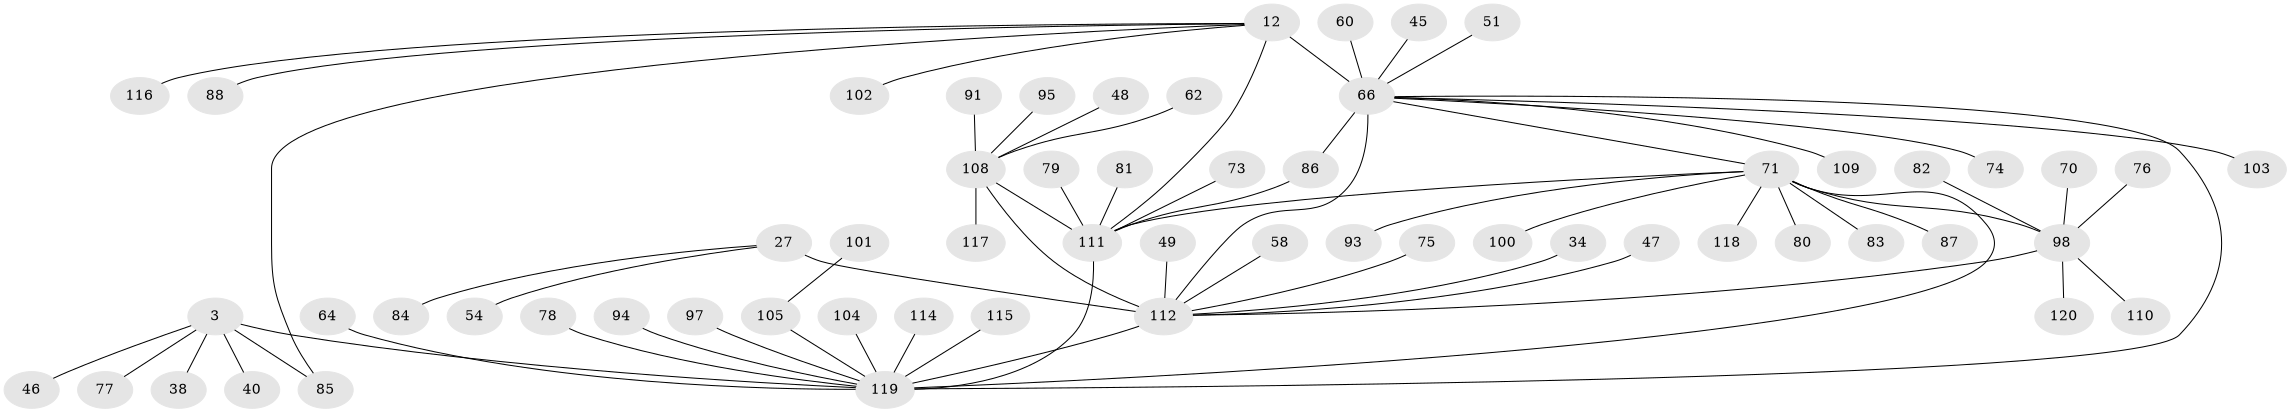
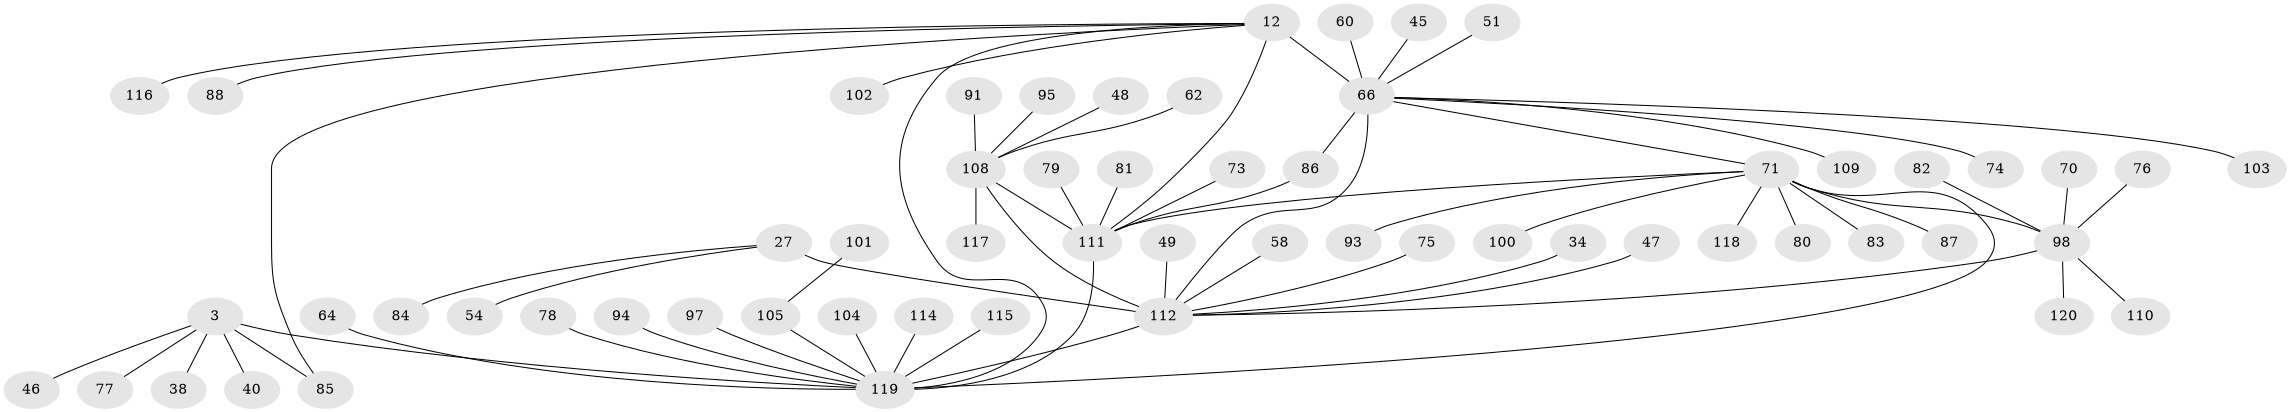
edge "66" -- "119": now "12" -- "119"
